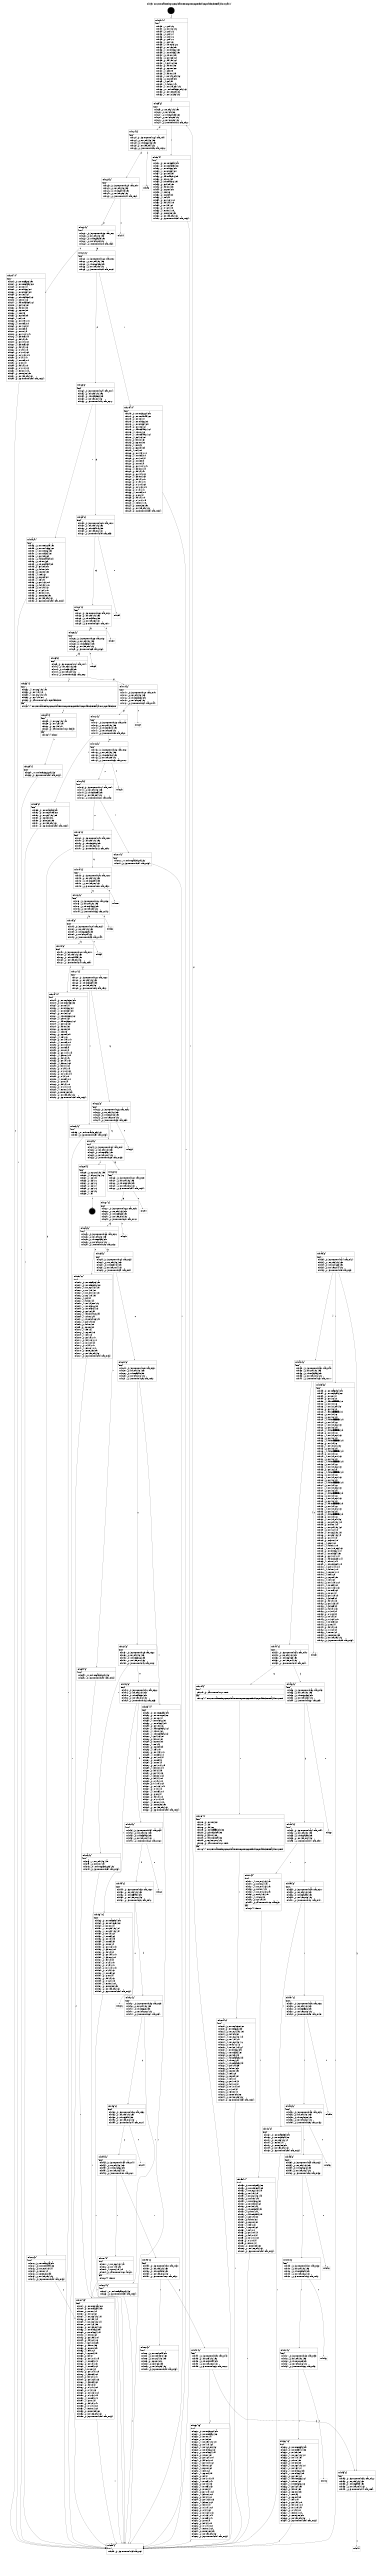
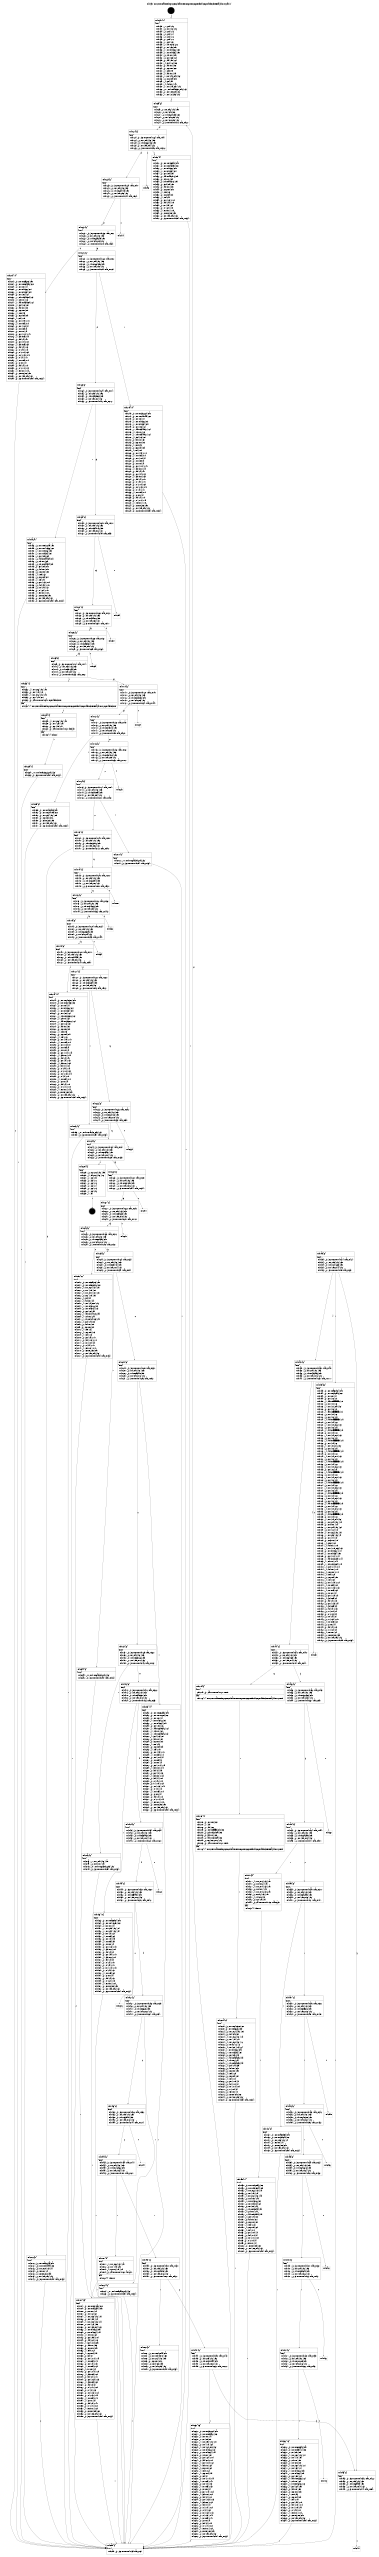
edge "0x4015ff [32]" -> "0x401f1c [91]": now "0x40161f [28]" -> "0x401f1c [91]"
edge "0x40212c [30]" -> "0x401e14 [159]": now "0x40212c [30]" -> "0x402ae4 [5]"
